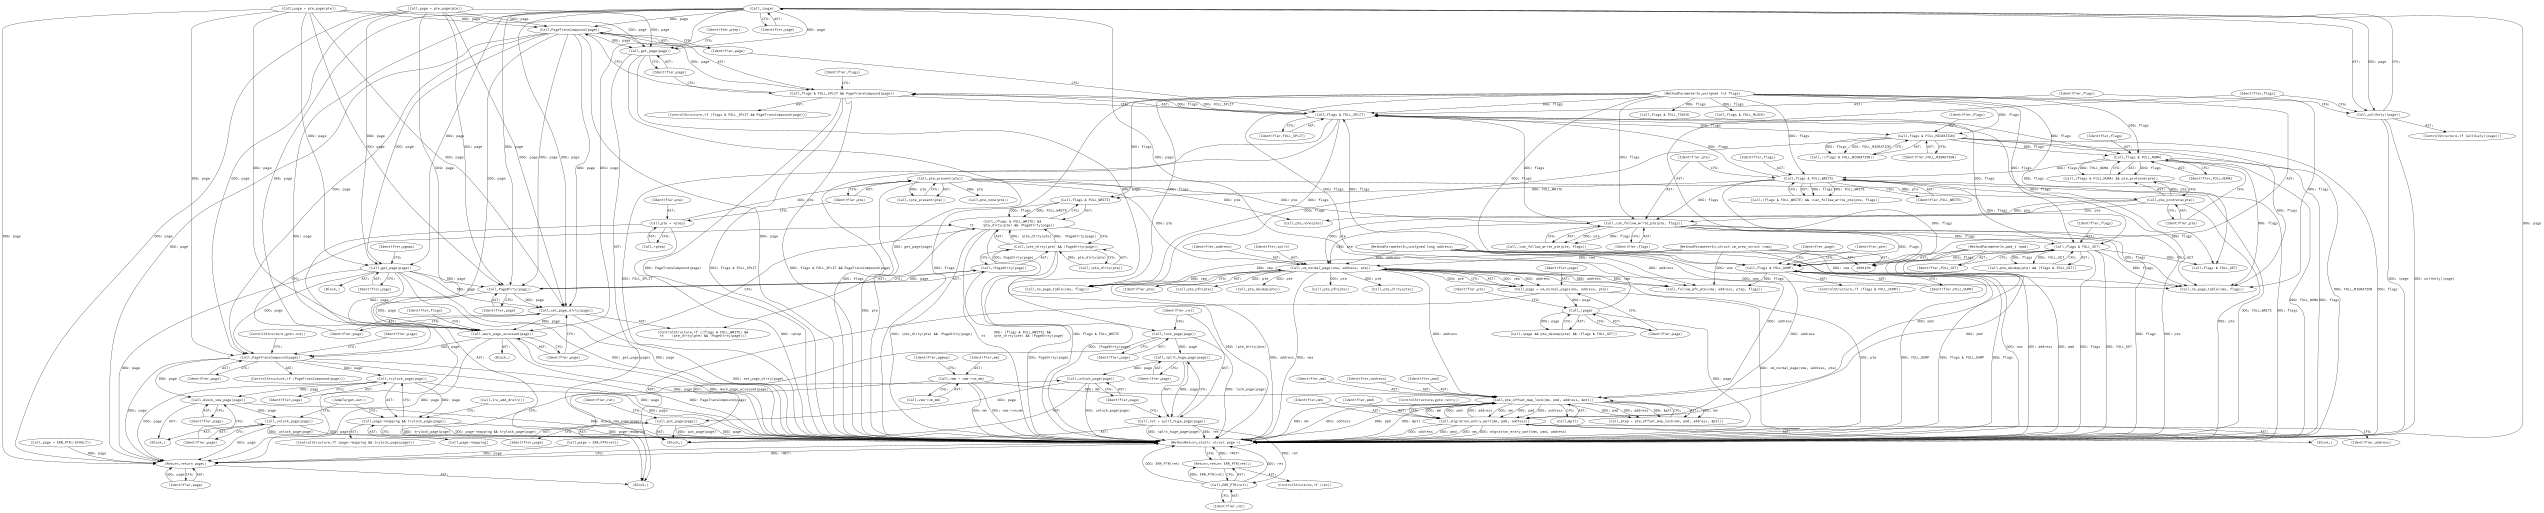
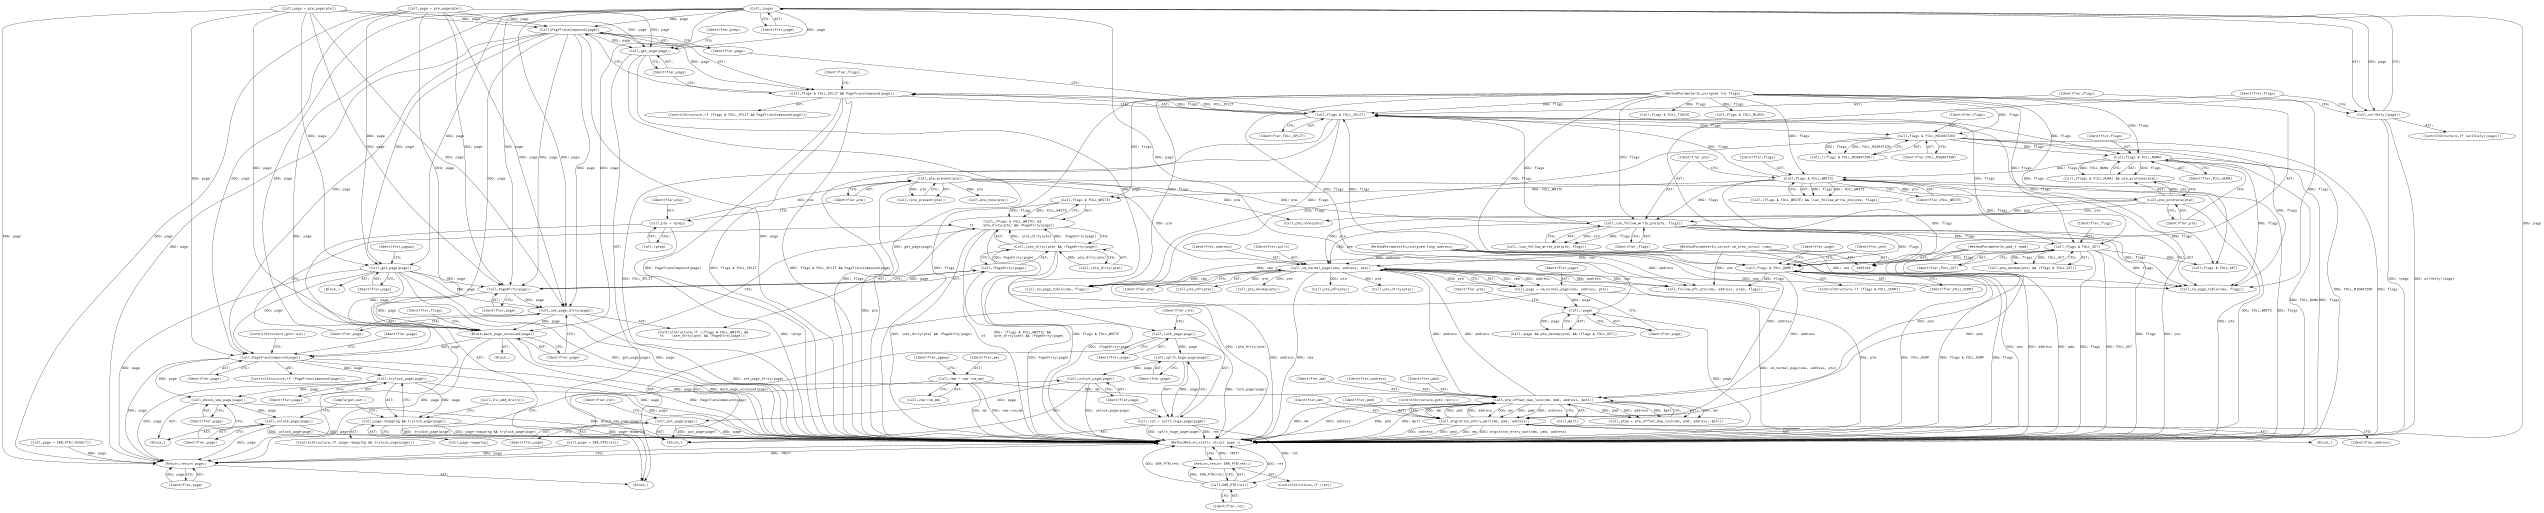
edge "(Call,pte_offset_map_lock(mm, pmd, address, &ptl))" -> "(Call,vm_normal_page(vma, address, pte))": added, label "DDG: address"
node "(Call,mark_page_accessed(page))": label "(Call,mark_page_accessed(page))" -> "(Block,mark_page_accessed(page))"
